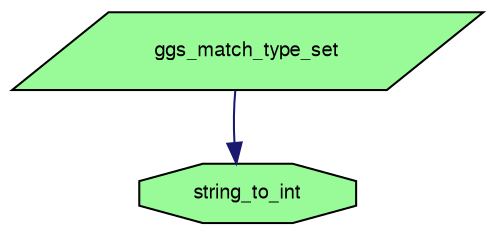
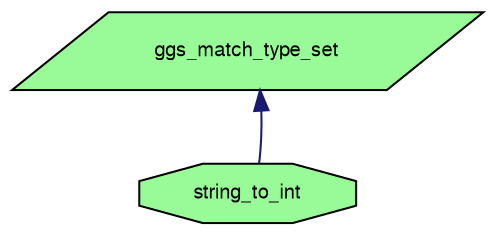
edge "ggs_match_type_set" -> "string_to_int": reversed
